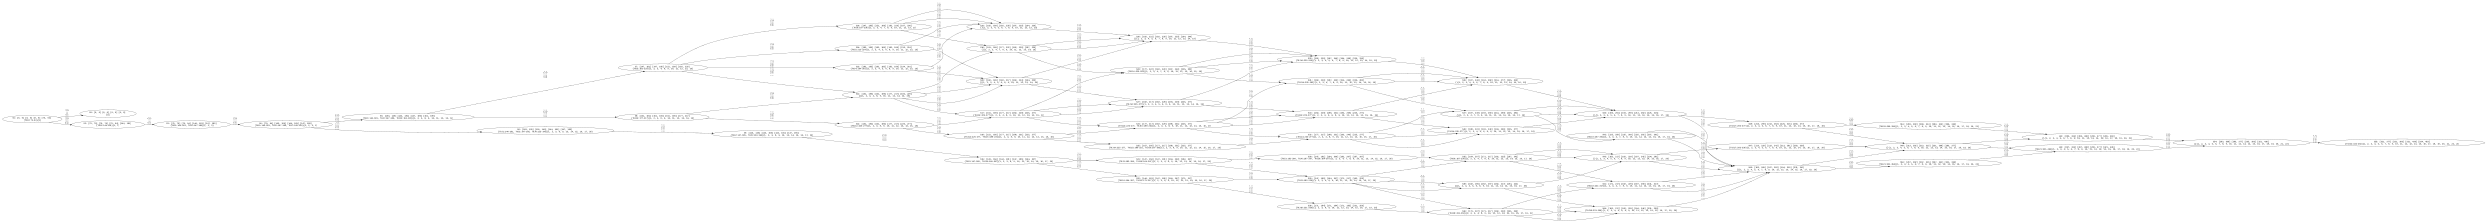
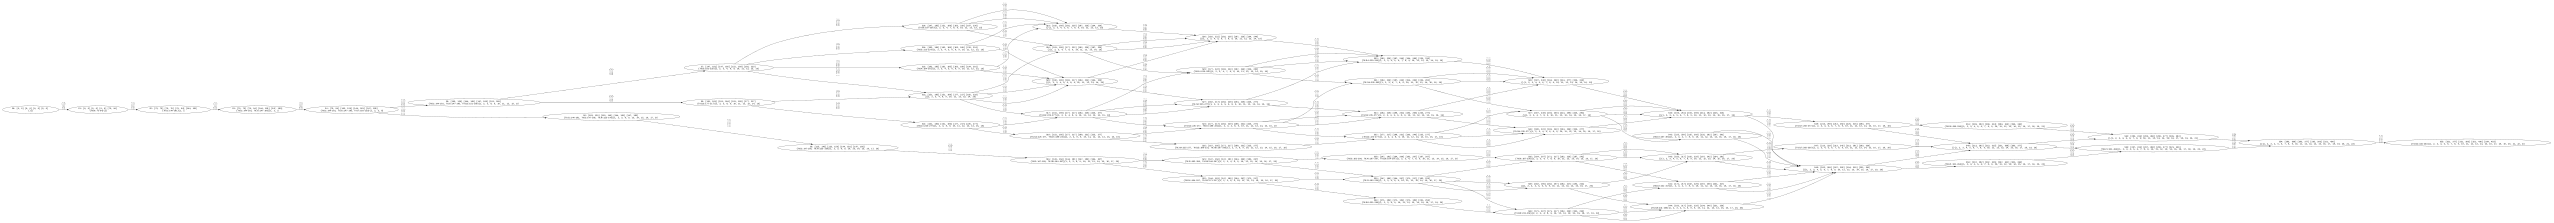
edge "S1: [0, 0] [0, 0] [0, 0] [75, 94] {T0J0:75-94}{1}" -> "S0: [0, 0] [0, 0] [0, 0] [0, 0] {}{}": reversed
